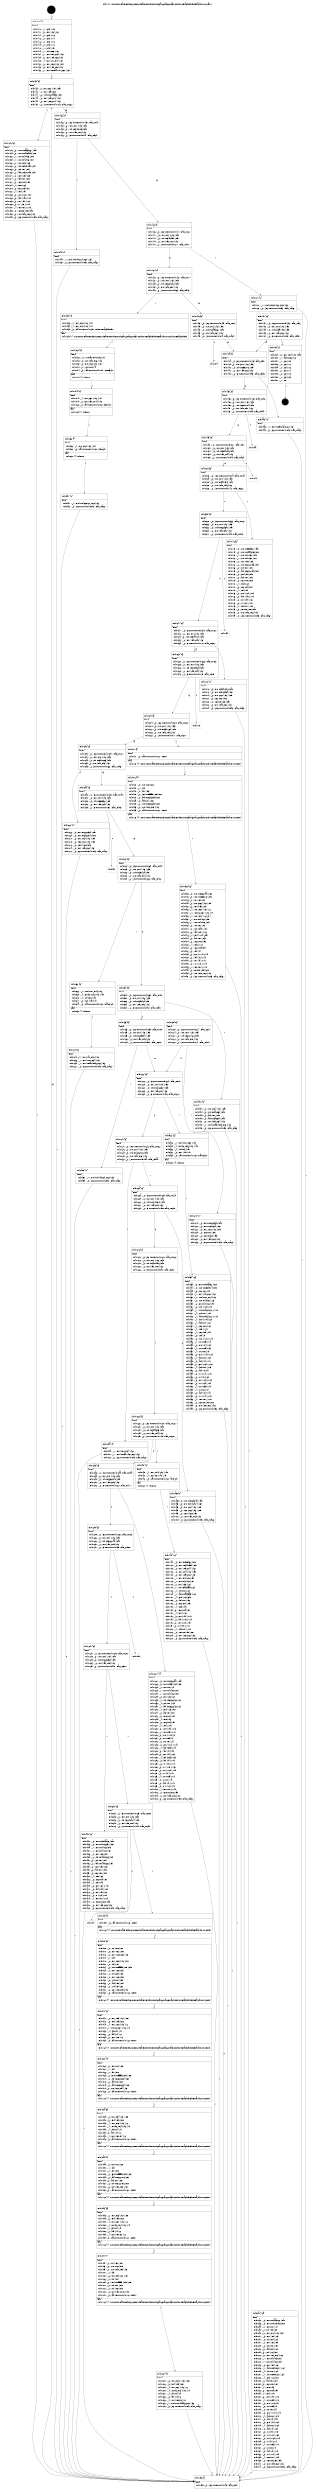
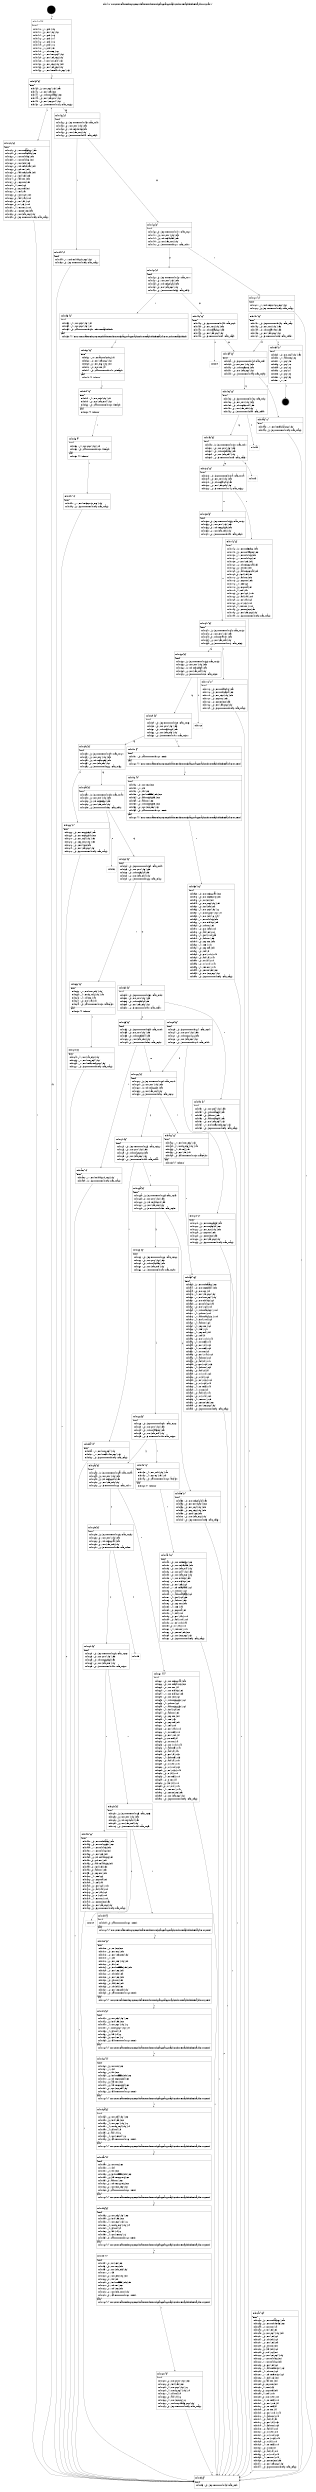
node "0x401d9d": removed
